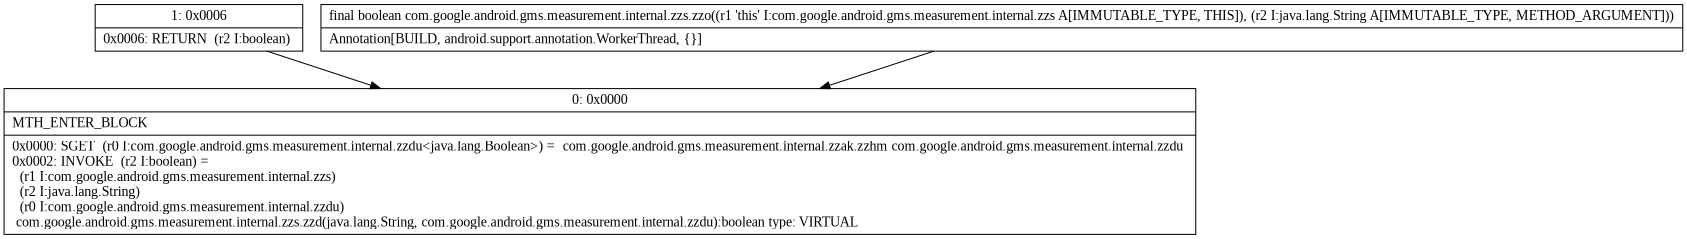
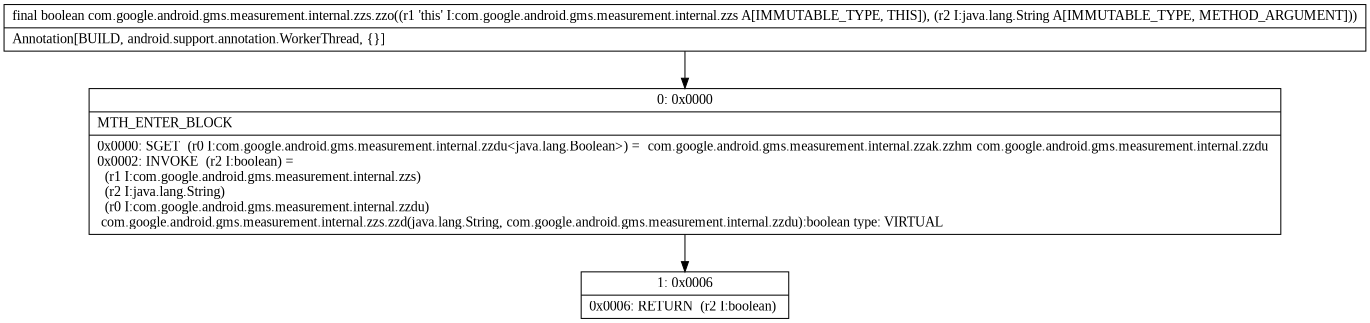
edge "1: 0x0006" -> "0: 0x0000": reversed
